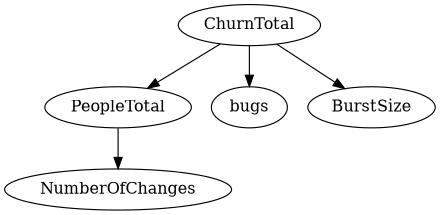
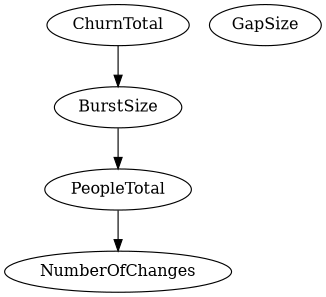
node "GapSize": added
edge "ChurnTotal" -> "PeopleTotal": now "BurstSize" -> "PeopleTotal"
node "bugs": removed
